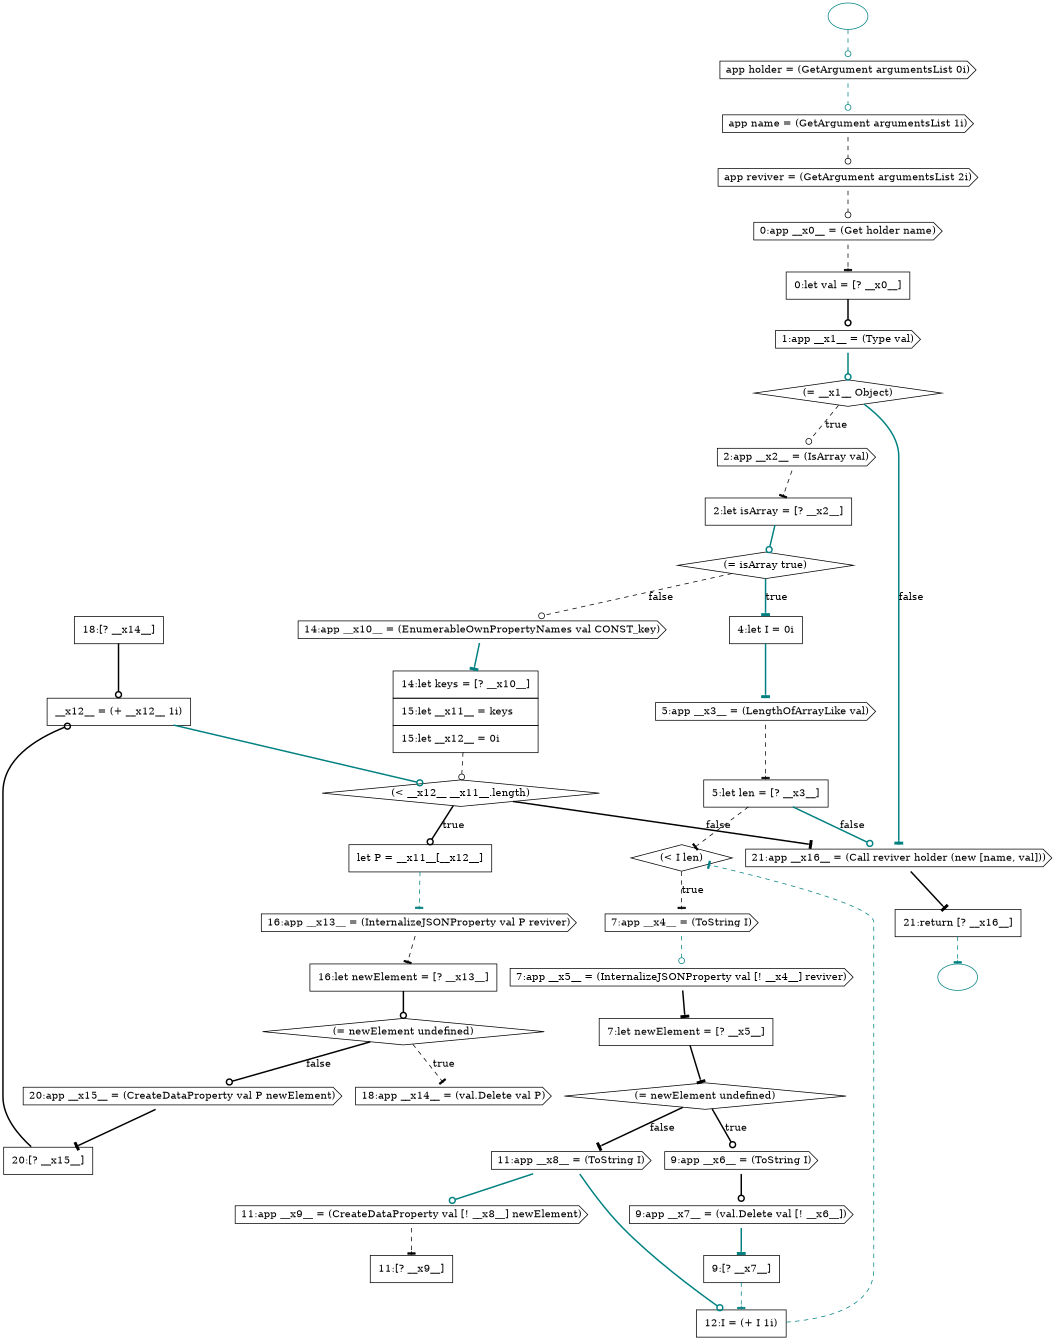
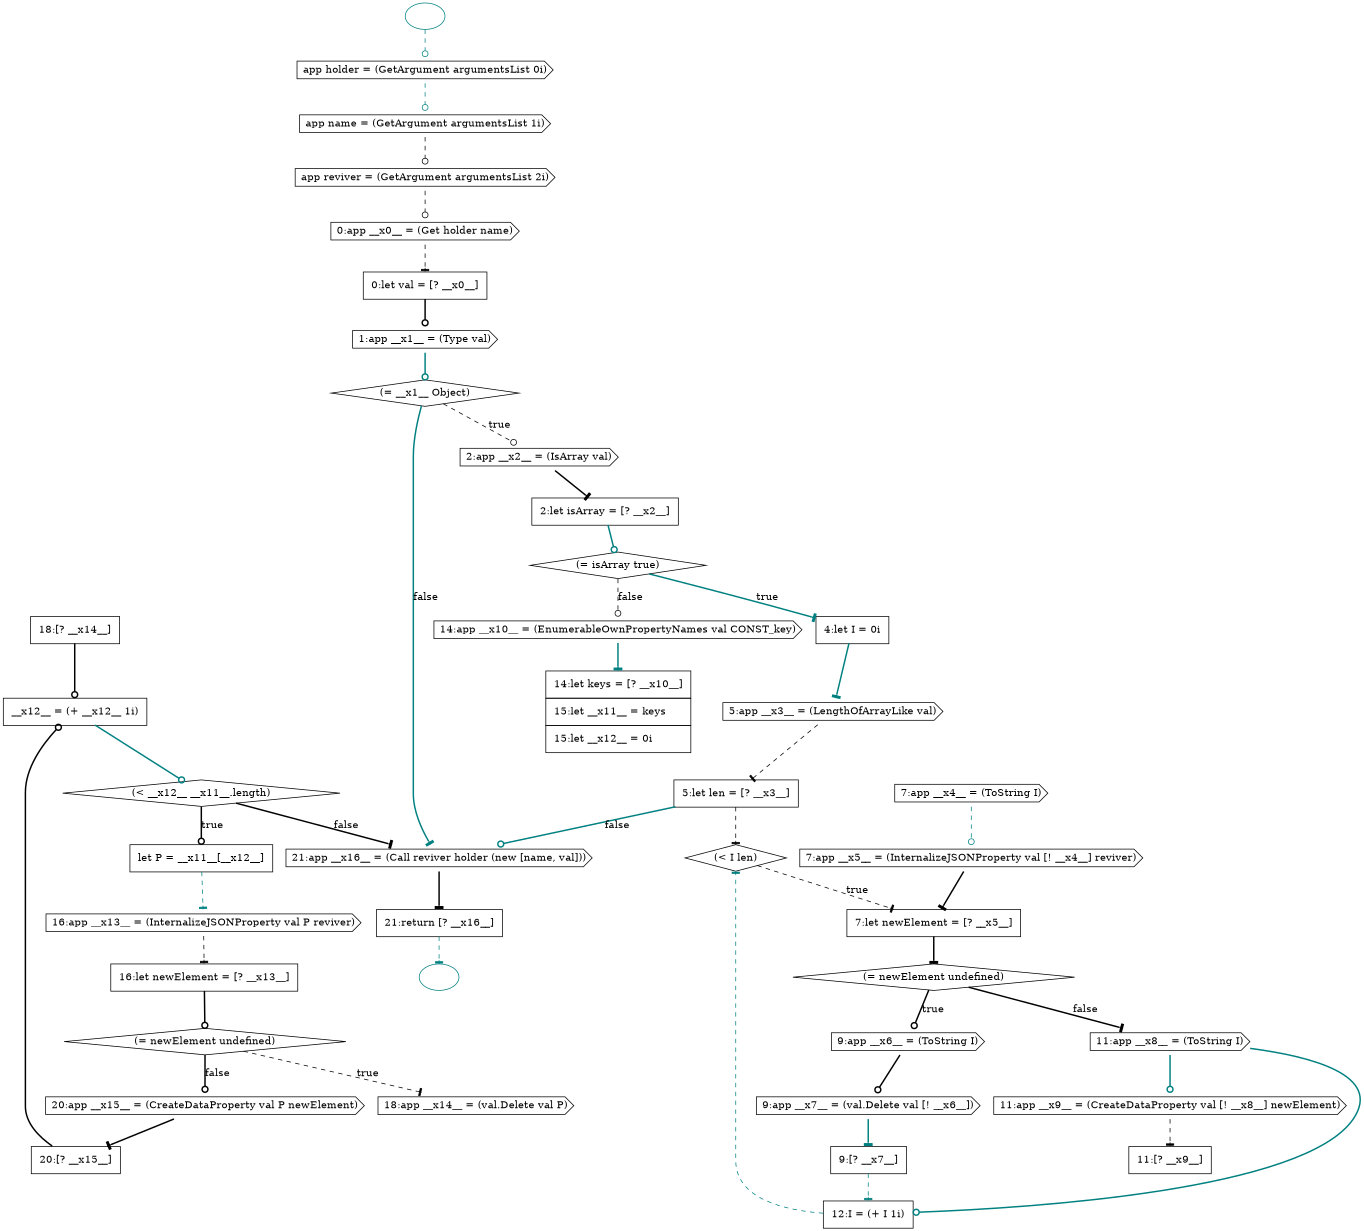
edge "2:app __x2__ = (IsArray val)" -> "2:let isArray = [? __x2__]": style dashed -> bold
edge "14:let keys = [? __x10__]" -> "(< __x12__ __x11__.length)": removed
edge "(< I len)" -> "7:app __x4__ = (ToString I)": now "(< I len)" -> "7:let newElement = [? __x5__]"
